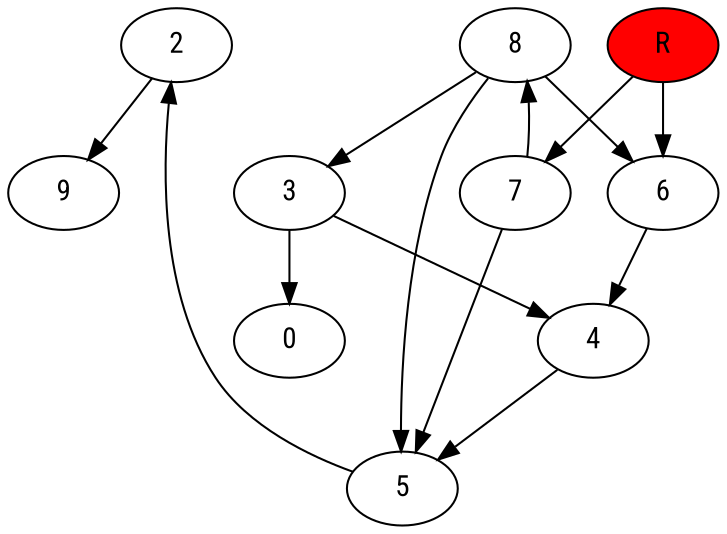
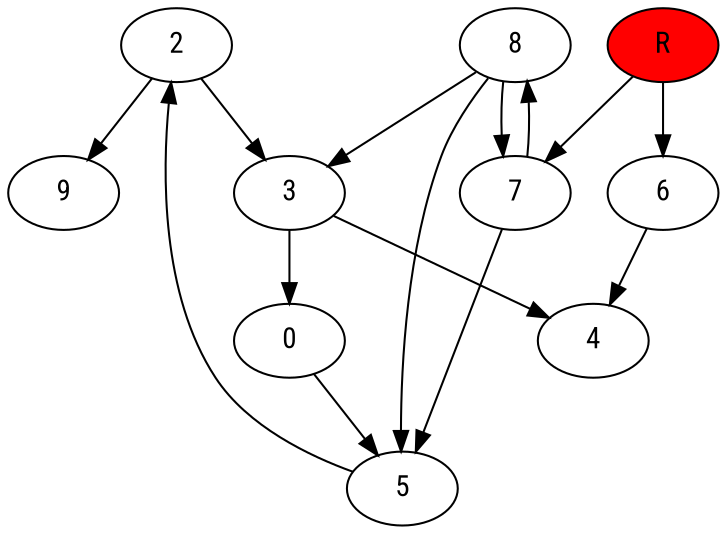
edge "8" -> "6": now "8" -> "7"
edge "2" -> "3": added
edge "4" -> "5": now "0" -> "5"
